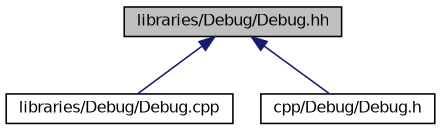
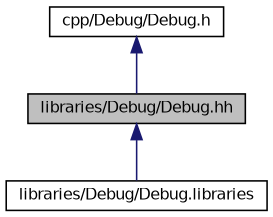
edge "cpp/Debug/Debug.h" -> "libraries/Debug/Debug.hh": reversed
node "libraries/Debug/Debug.cpp": label "libraries/Debug/Debug.cpp" -> "libraries/Debug/Debug.libraries"
